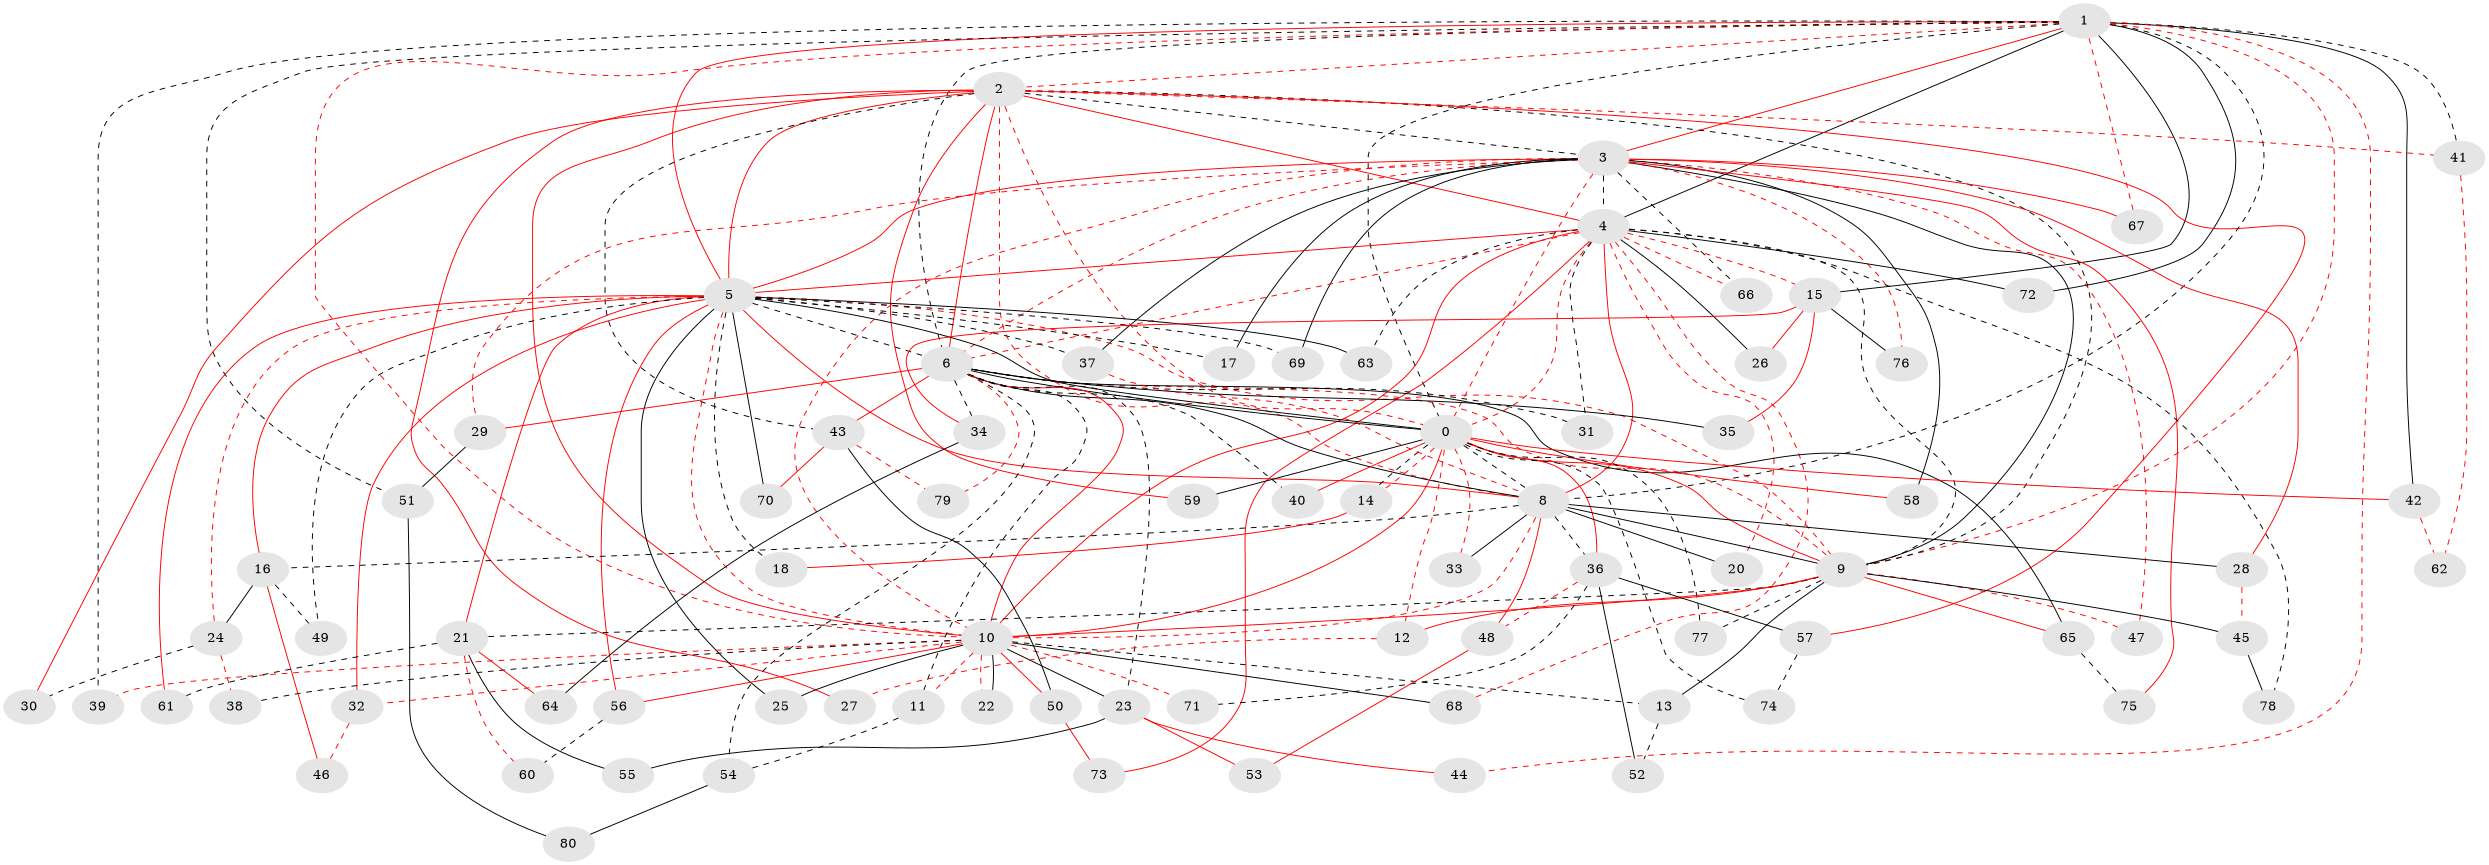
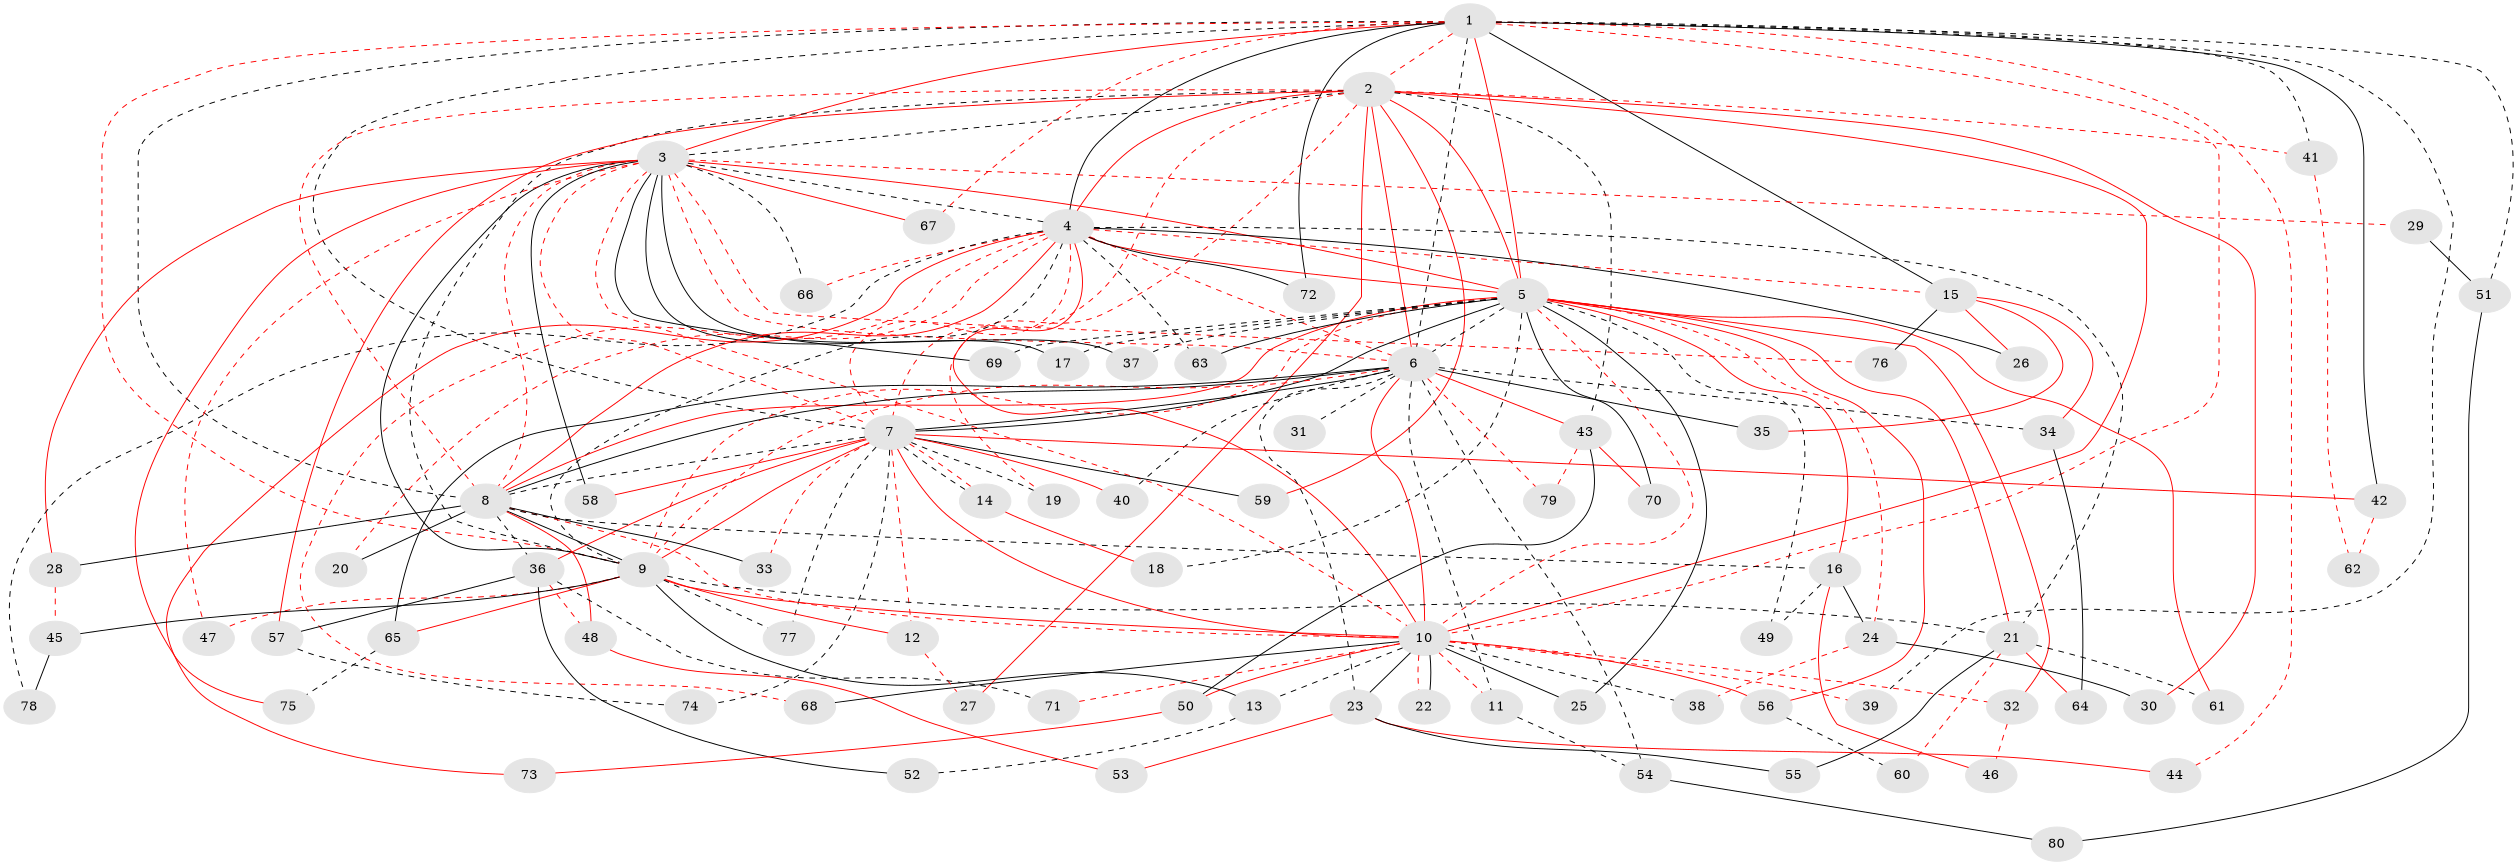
edge "4" -- "31": now "4" -- "21"
edge "6" -- "29": removed
edge "37" -- "8": now "3" -- "8"
node "0": label "0" -> "7"
node "19": added
edge "24" -- "30": style dashed -> solid
